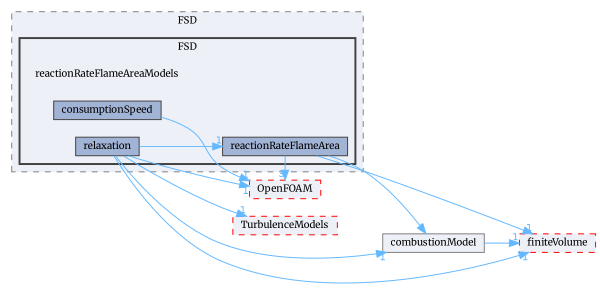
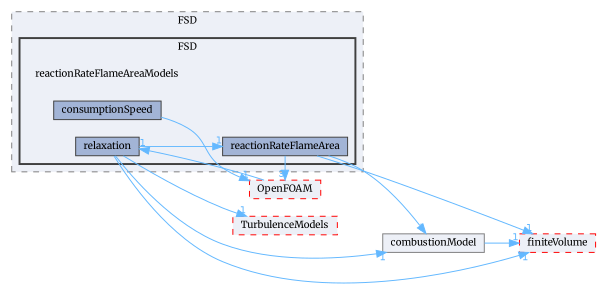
edge "relaxation" -> "OpenFOAM": reversed
